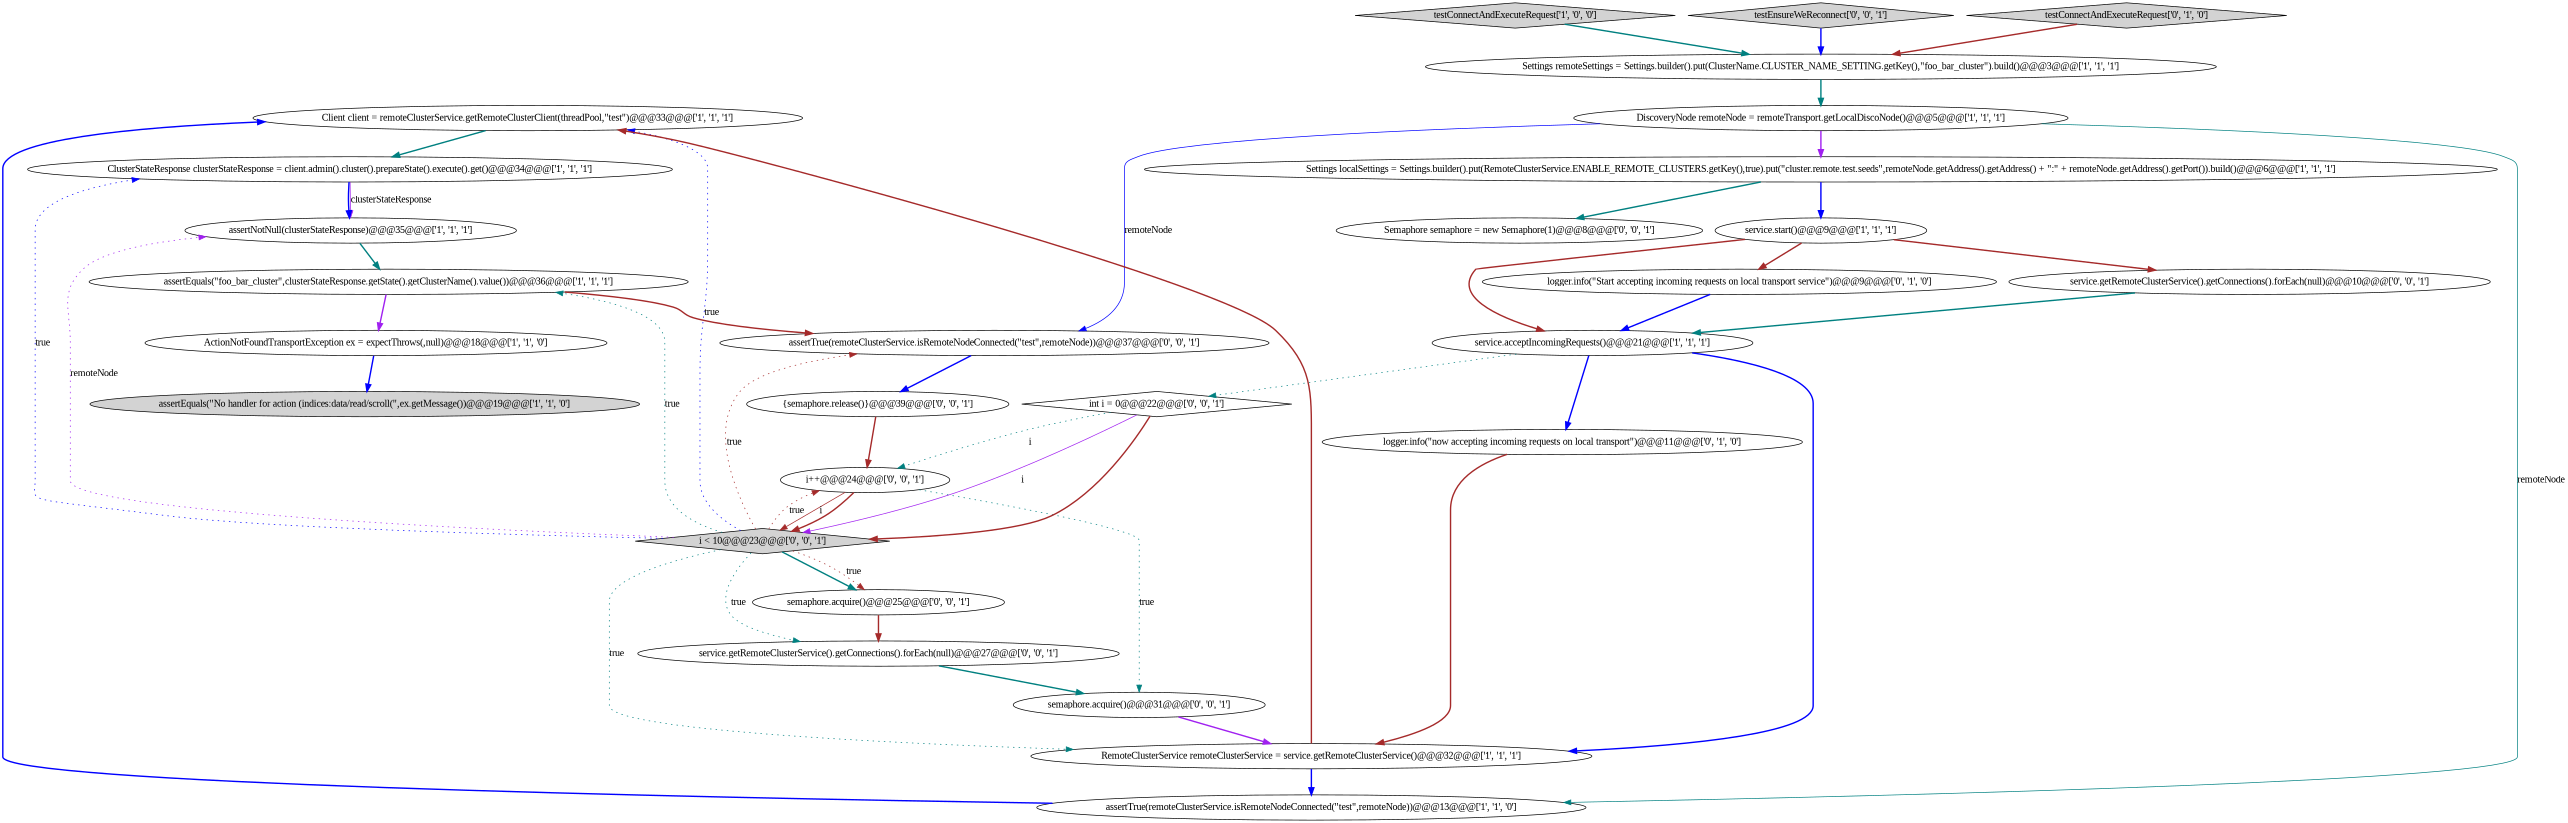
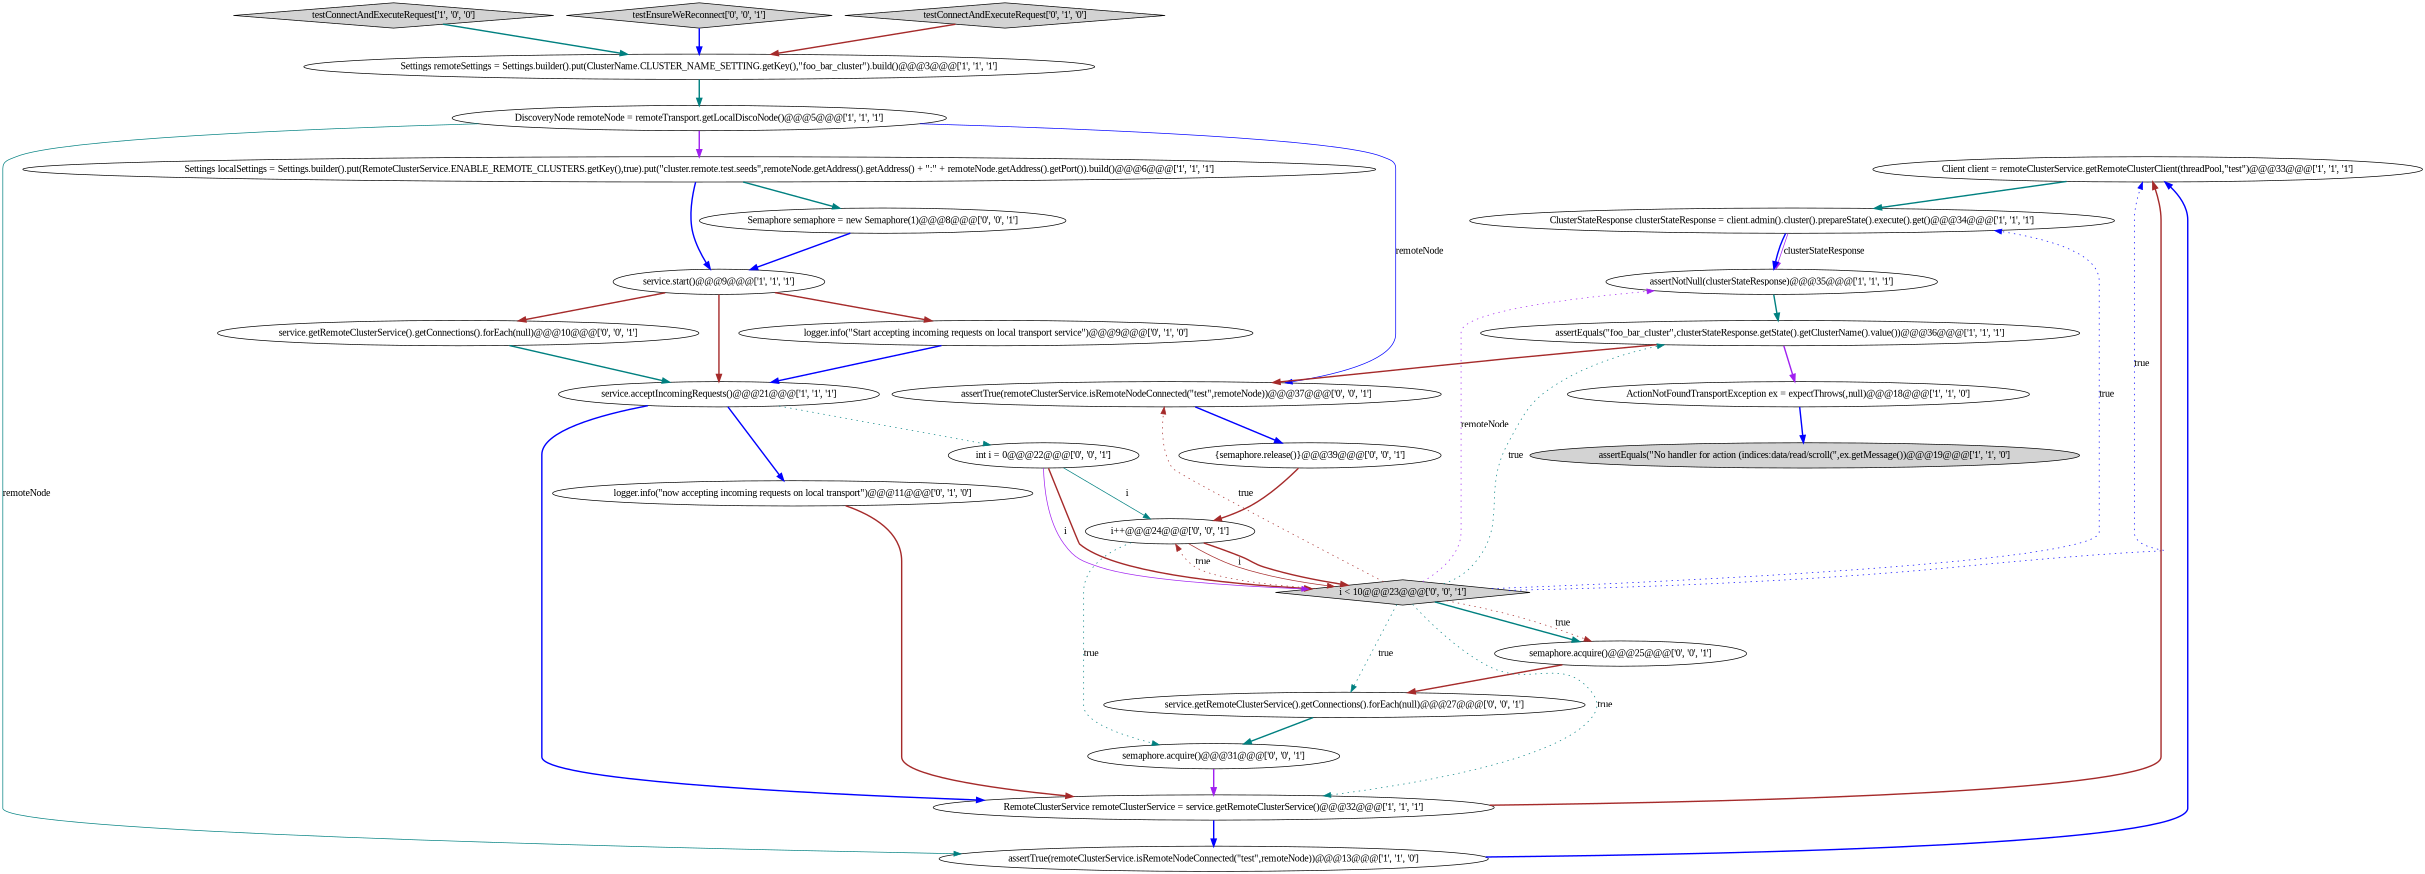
edge "Semaphore semaphore = new Semaphore(1)@@@8@@@['0', '0', '1']" -> "service.start()@@@9@@@['1', '1', '1']": added
node "int i = 0@@@22@@@['0', '0', '1']": shape diamond -> ellipse
edge "int i = 0@@@22@@@['0', '0', '1']" -> "i++@@@24@@@['0', '0', '1']": style dotted -> solid
